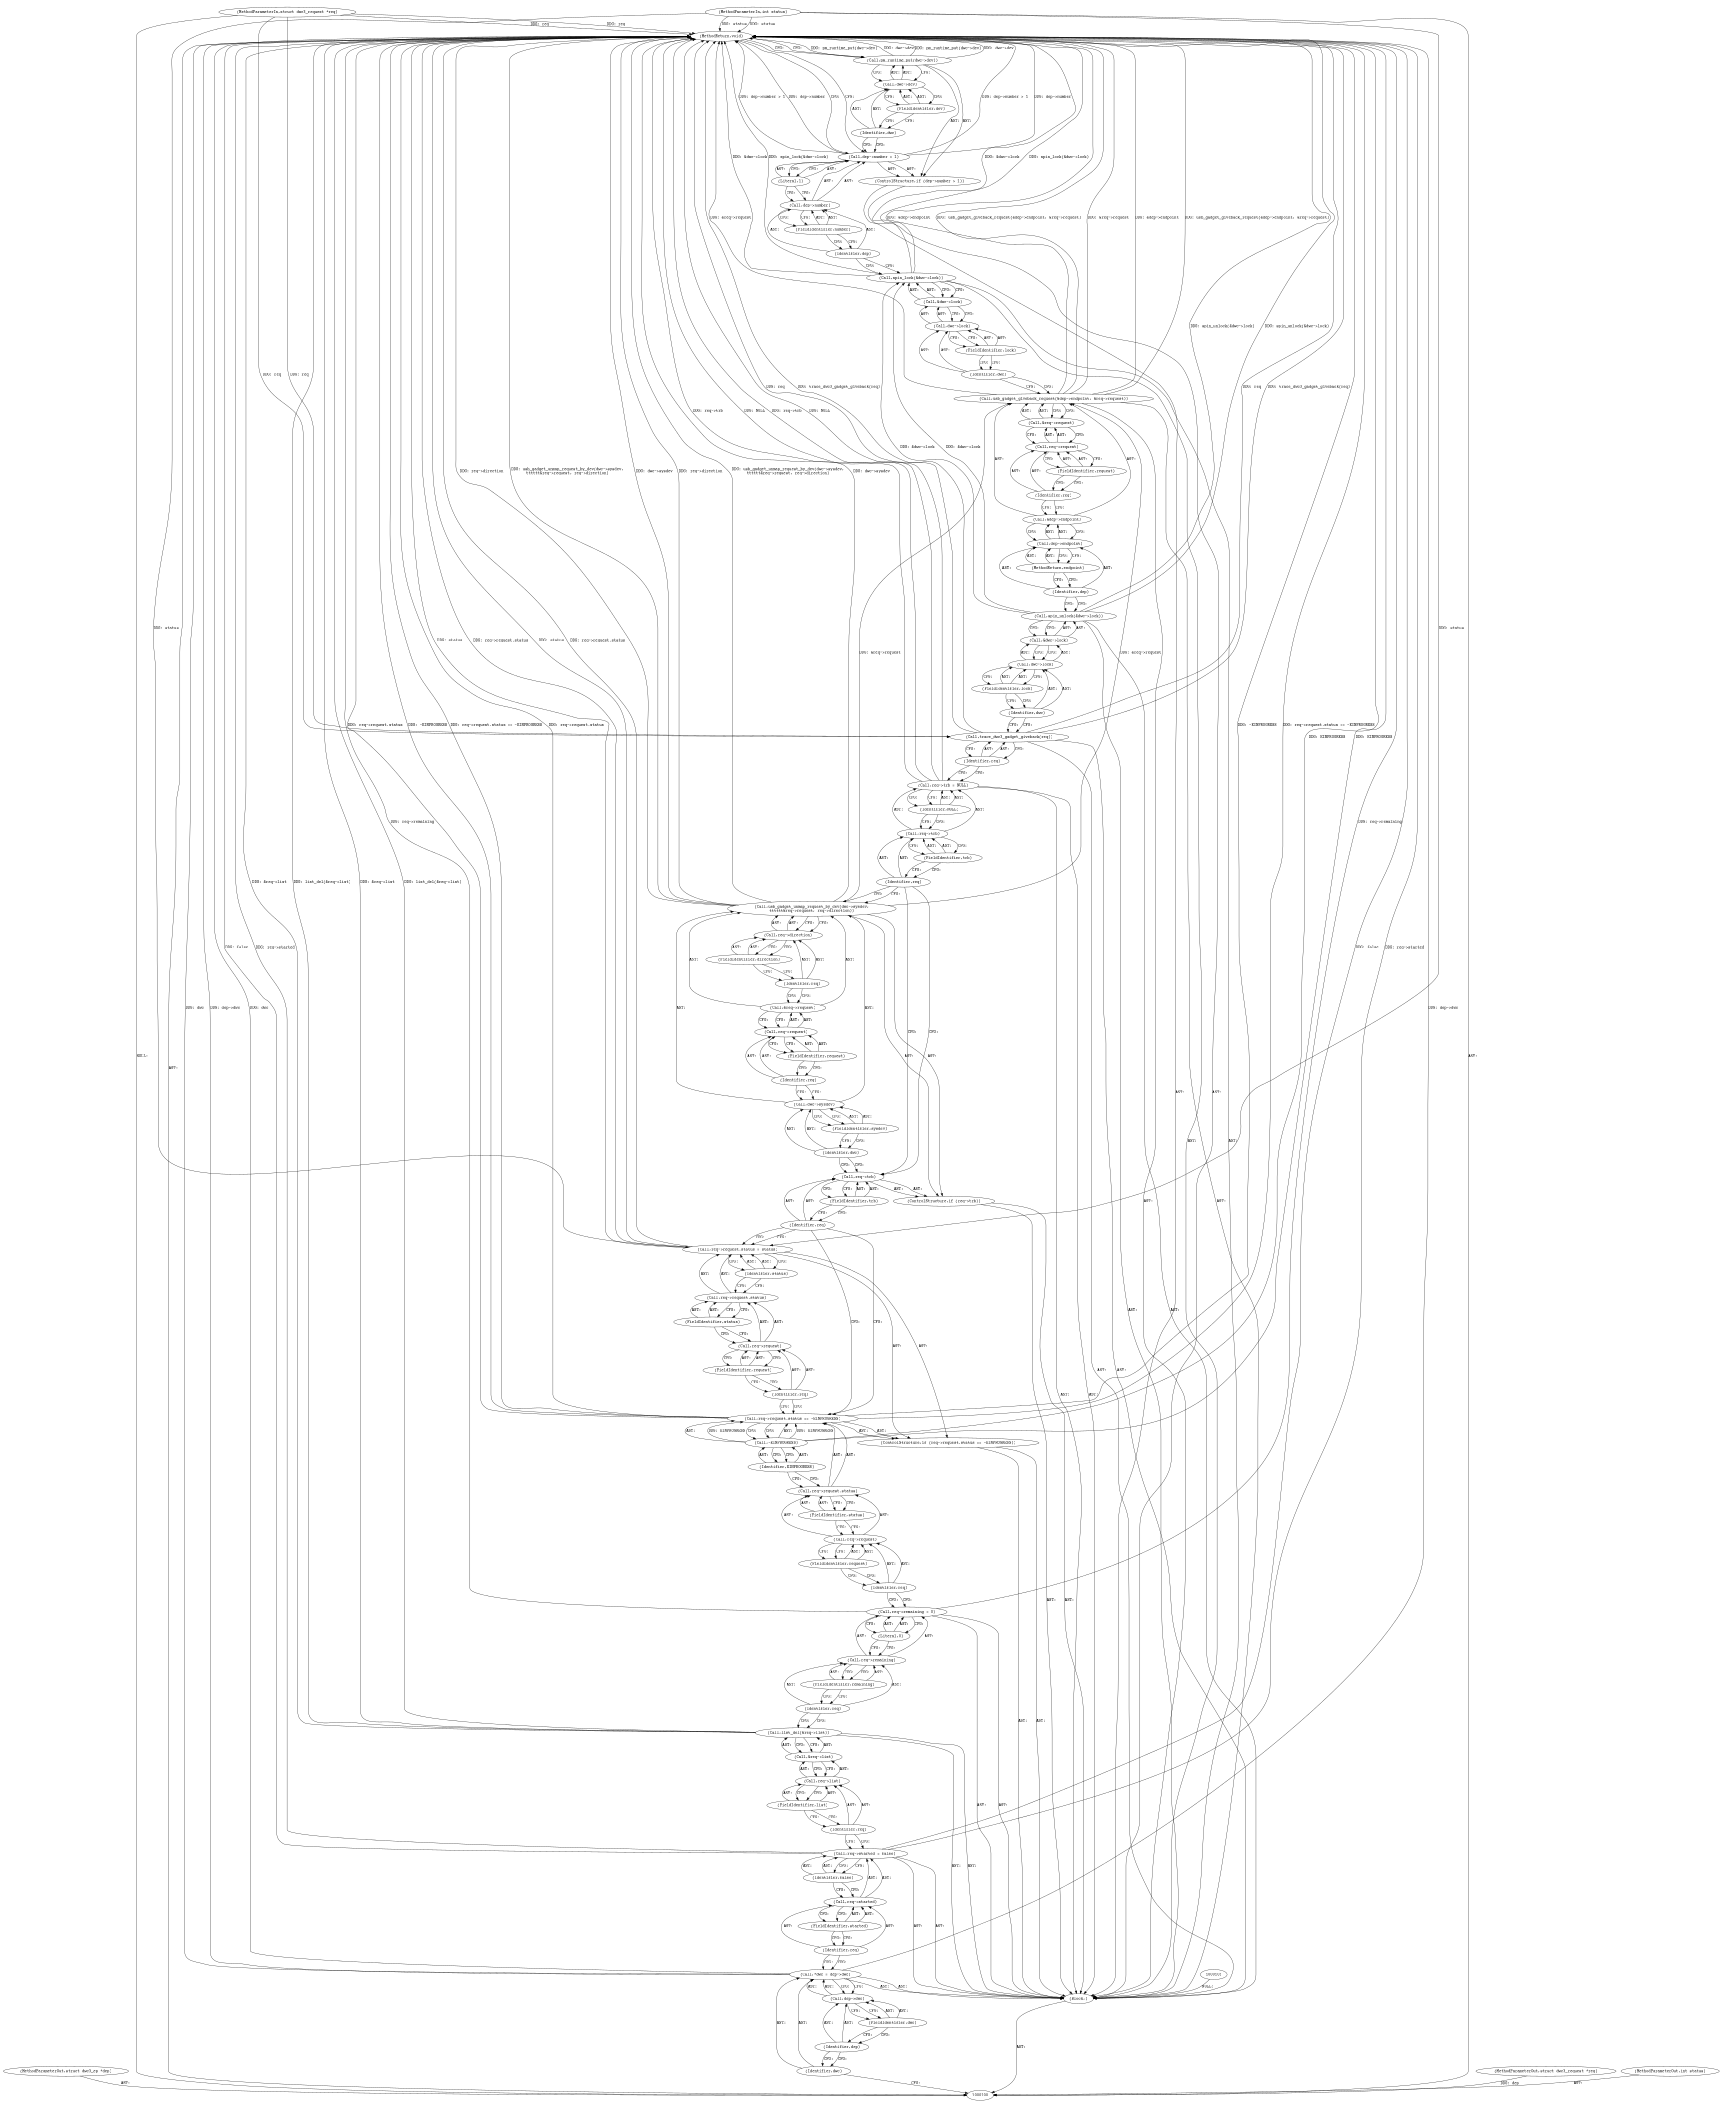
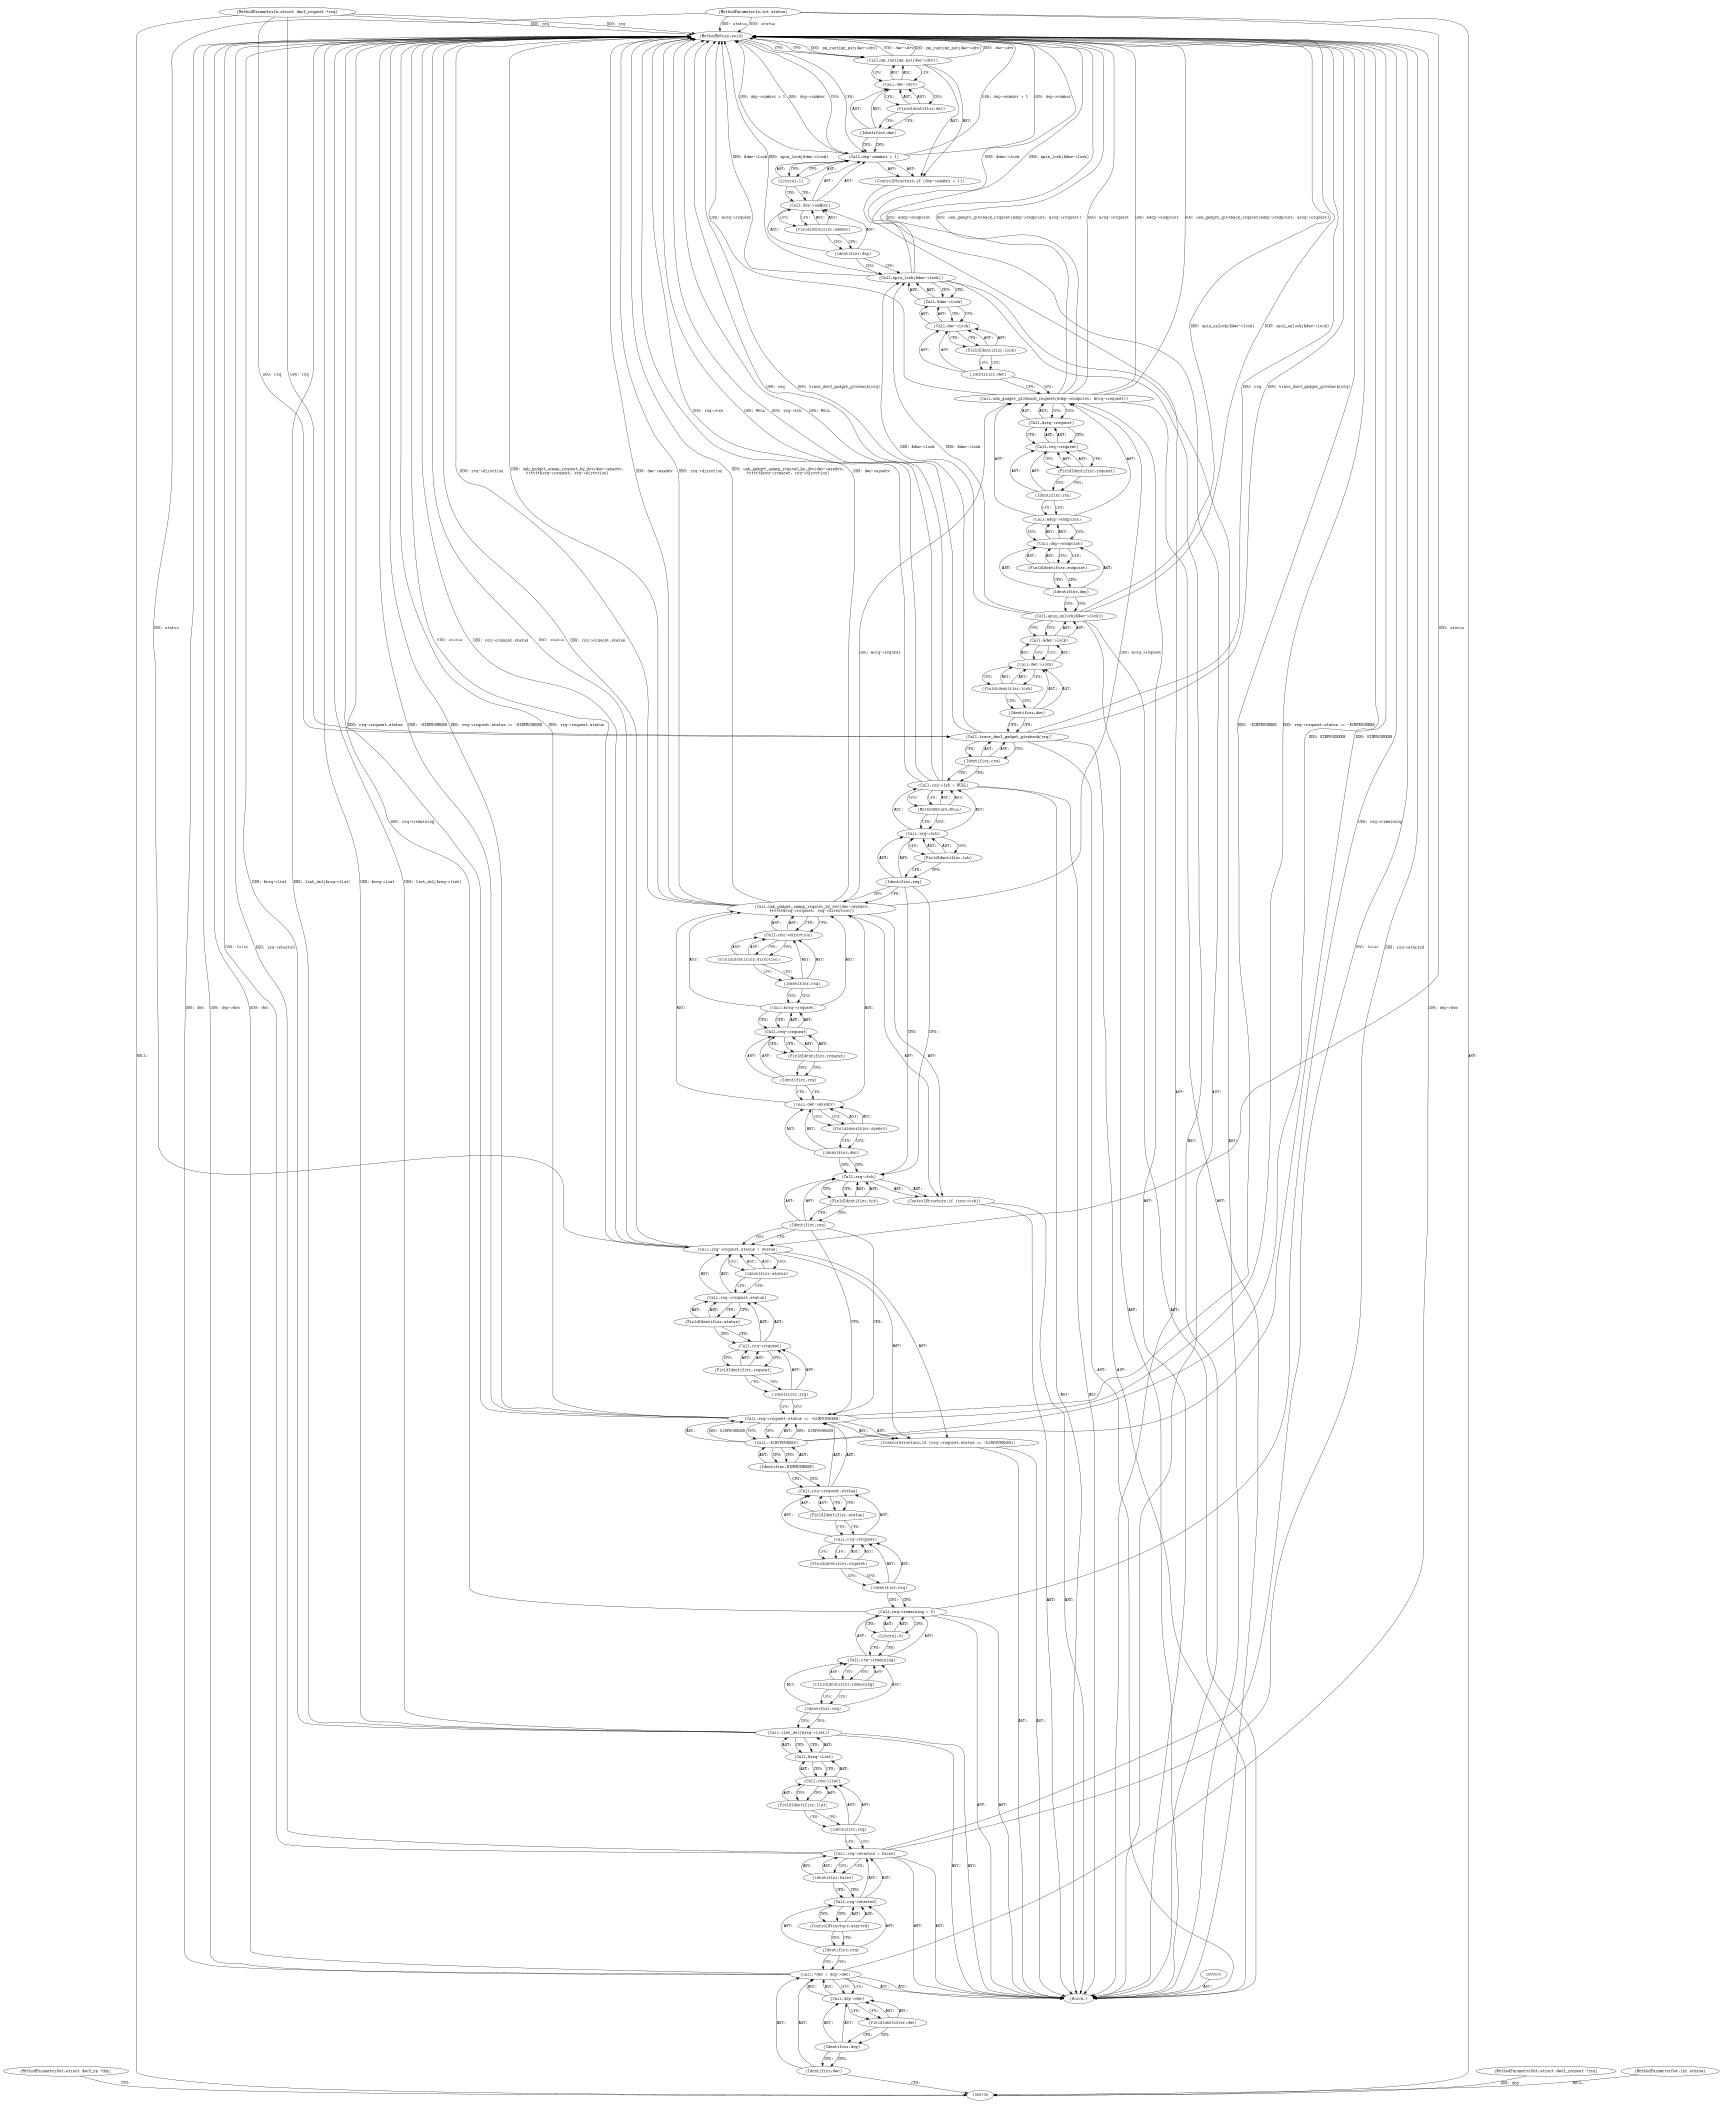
node "(MethodReturn,endpoint)": label "(MethodReturn,endpoint)" -> "(FieldIdentifier,endpoint)"
node "(Identifier,NULL)": label "(Identifier,NULL)" -> "(MethodReturn,NULL)"
edge "(MethodReturn,void)" -> "1000100": removed, label "AST:"
node "(FieldIdentifier,started)": label "(FieldIdentifier,started)" -> "(ControlStructure,started)"
edge "1000105" -> "(Block,)": label "NULL: " -> "AST: "
edge "(Block,)" -> "1000100": removed, label "AST:"
edge "(MethodParameterOut,struct dwc3_ep *dep)" -> "1000100": label "AST: " -> "CFG: "
edge "(MethodParameterOut,int status)" -> "1000100": label "AST: " -> "NULL: "
